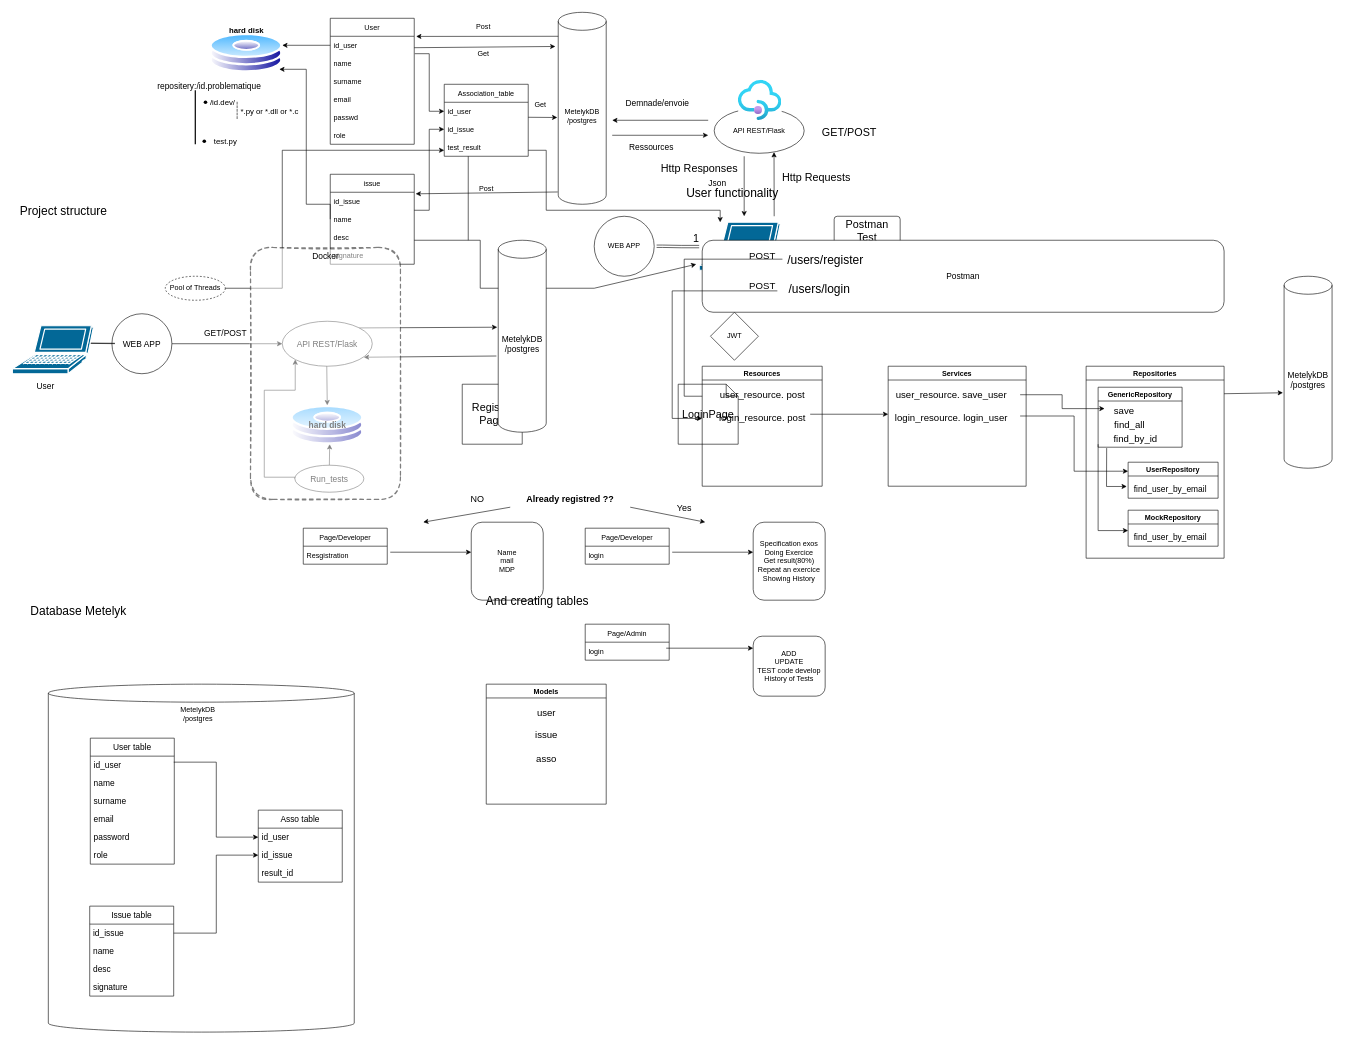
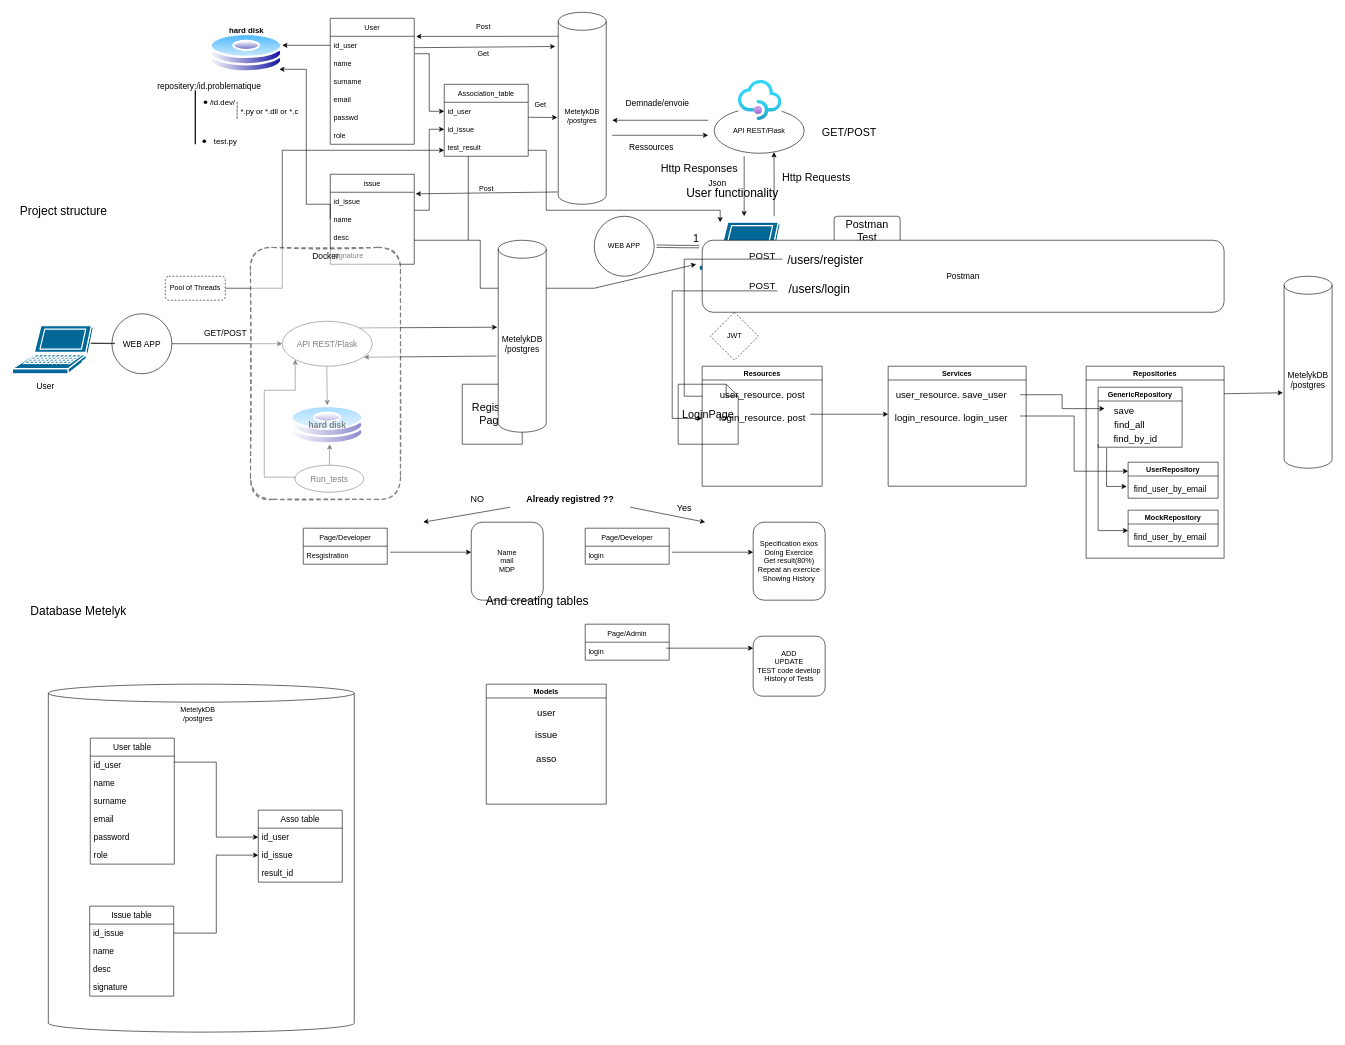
node "Pool of Threads": shape ellipse -> rounded rectangle
node "JWT": style solid -> dashed
